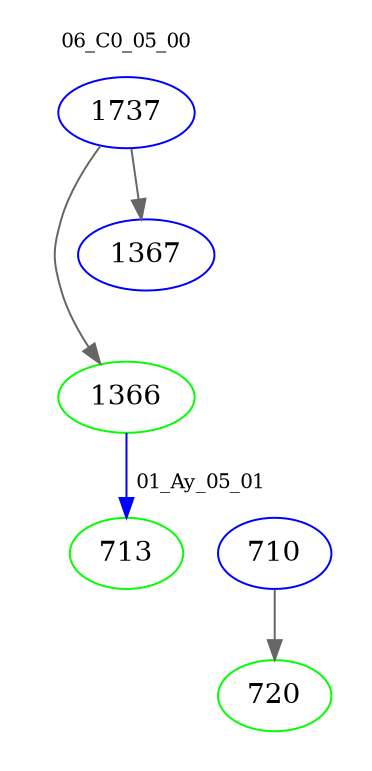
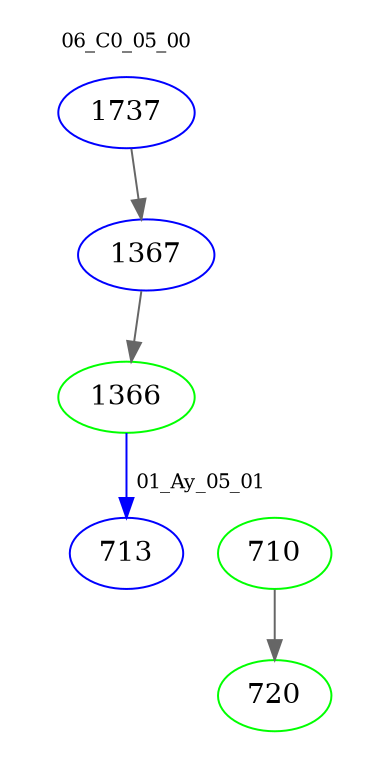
edge "1737" -> "1366": now "1367" -> "1366"
node "713": color green -> blue
node "710": color blue -> green
